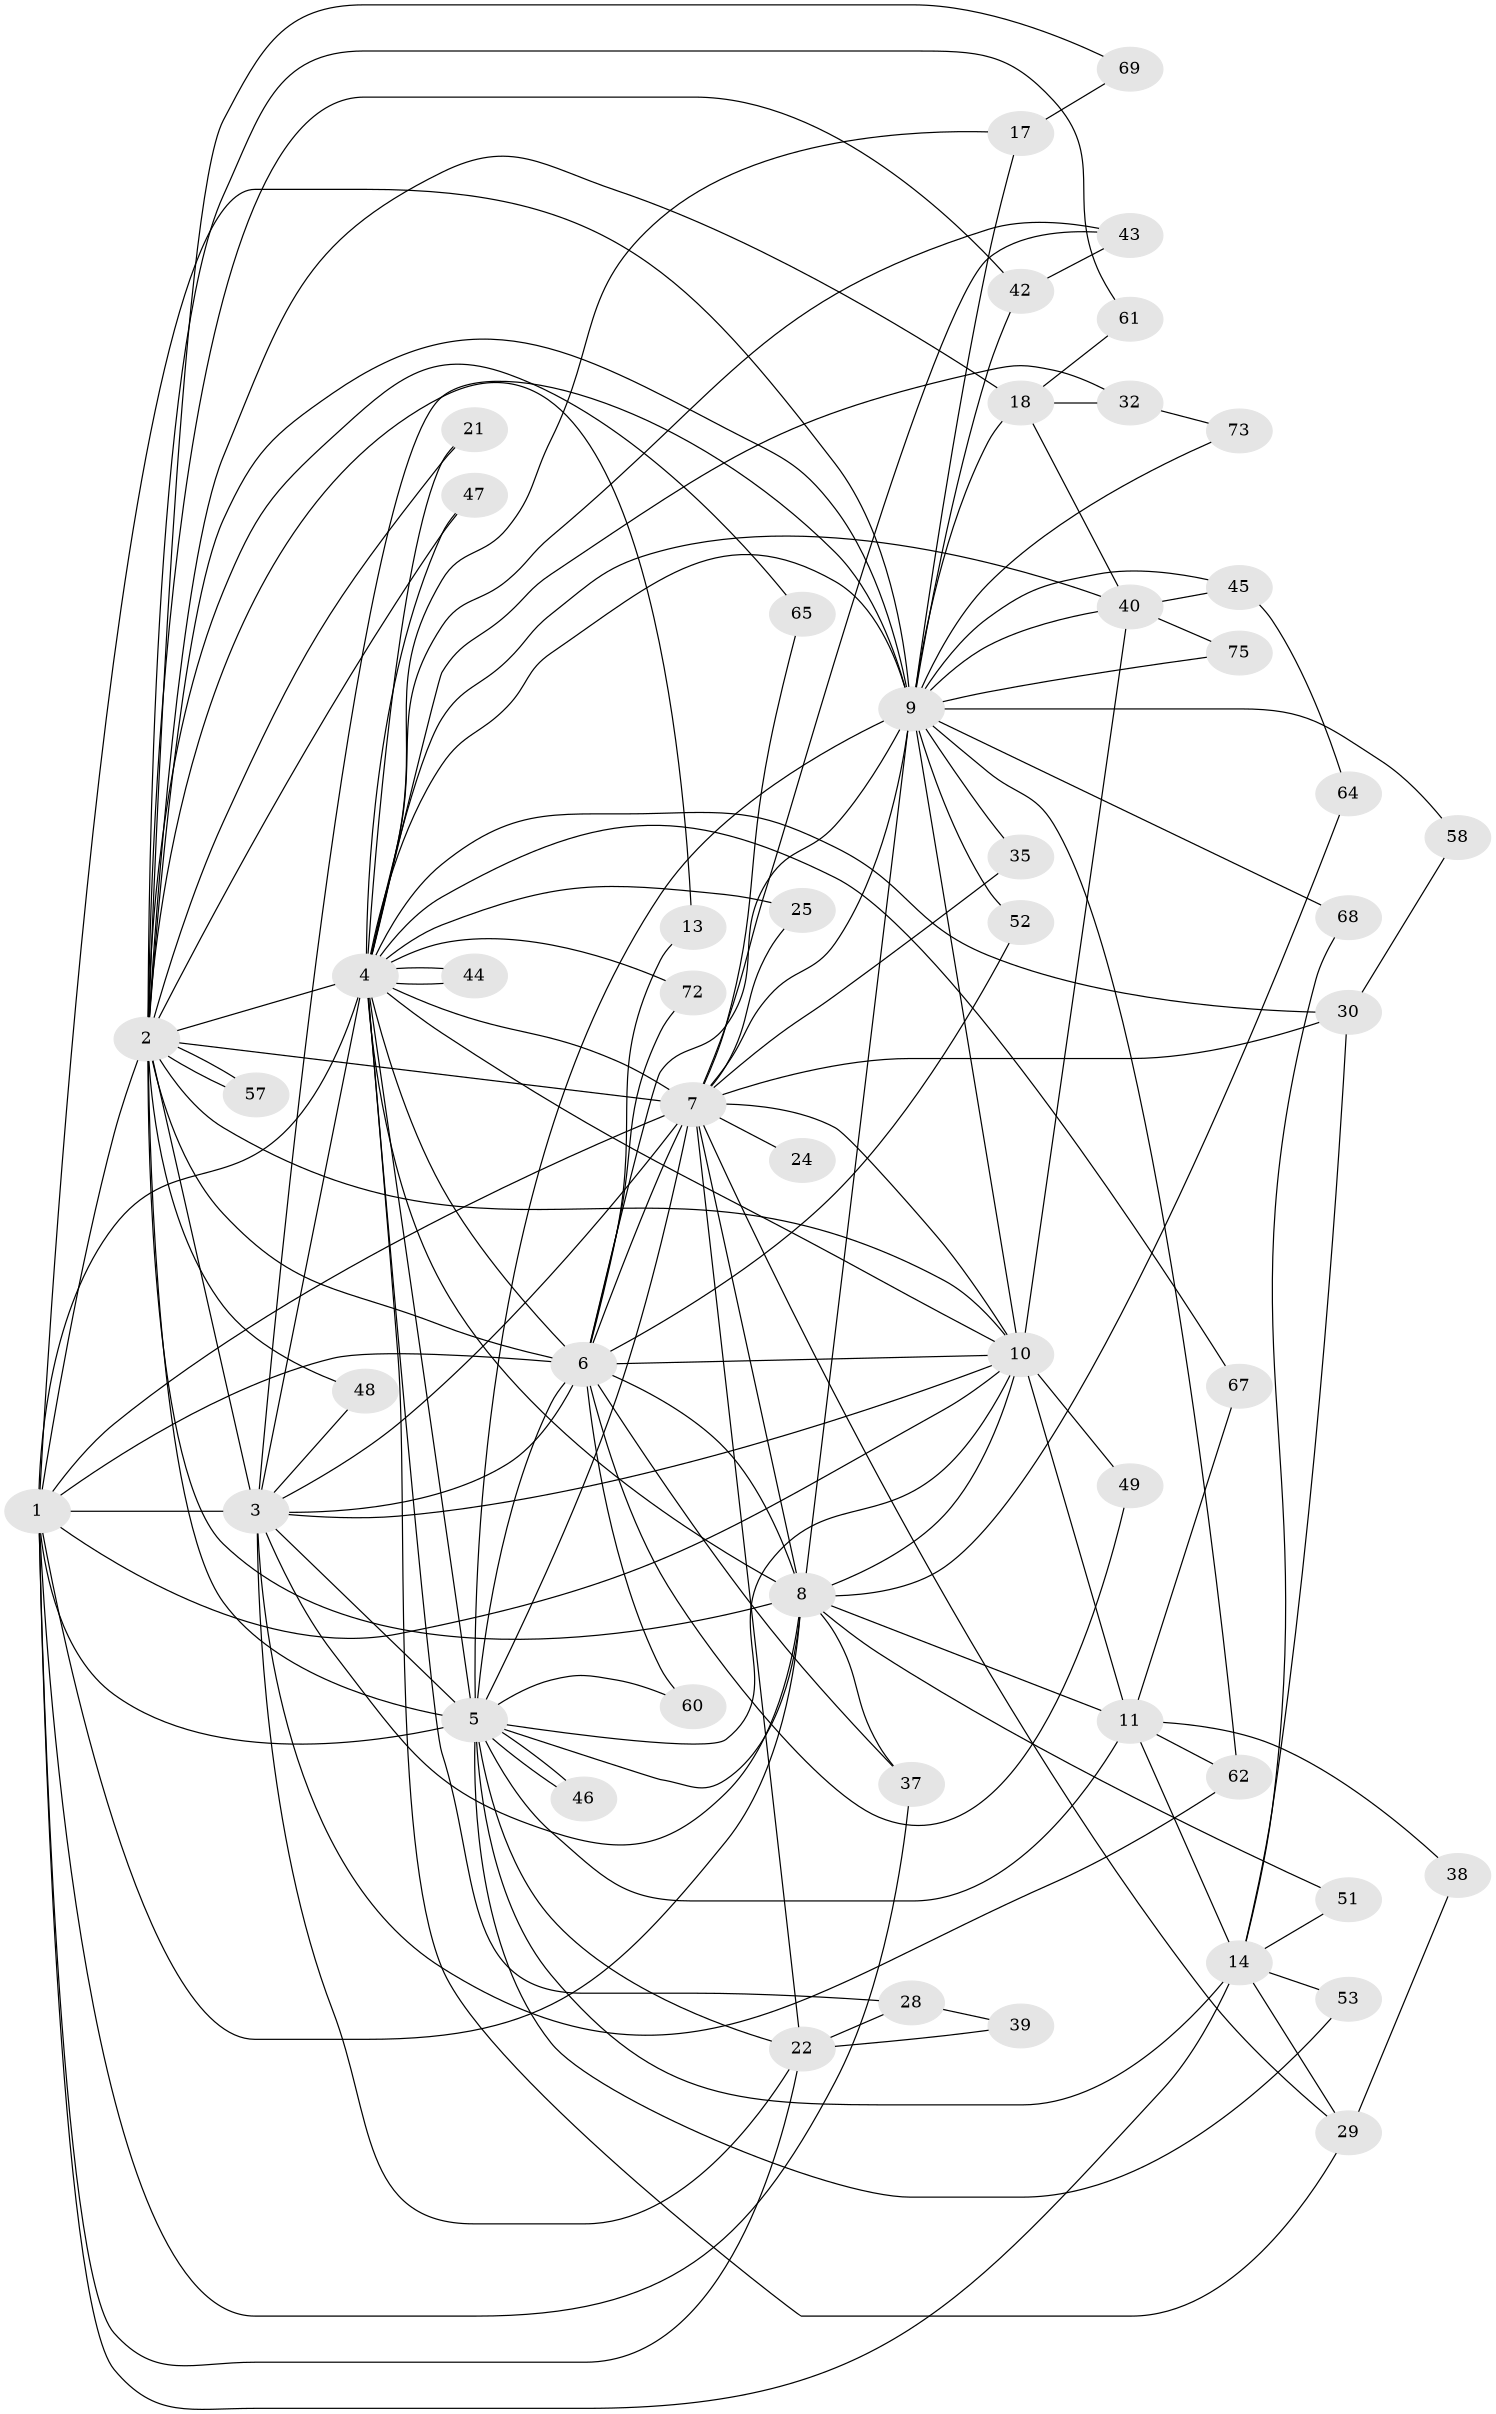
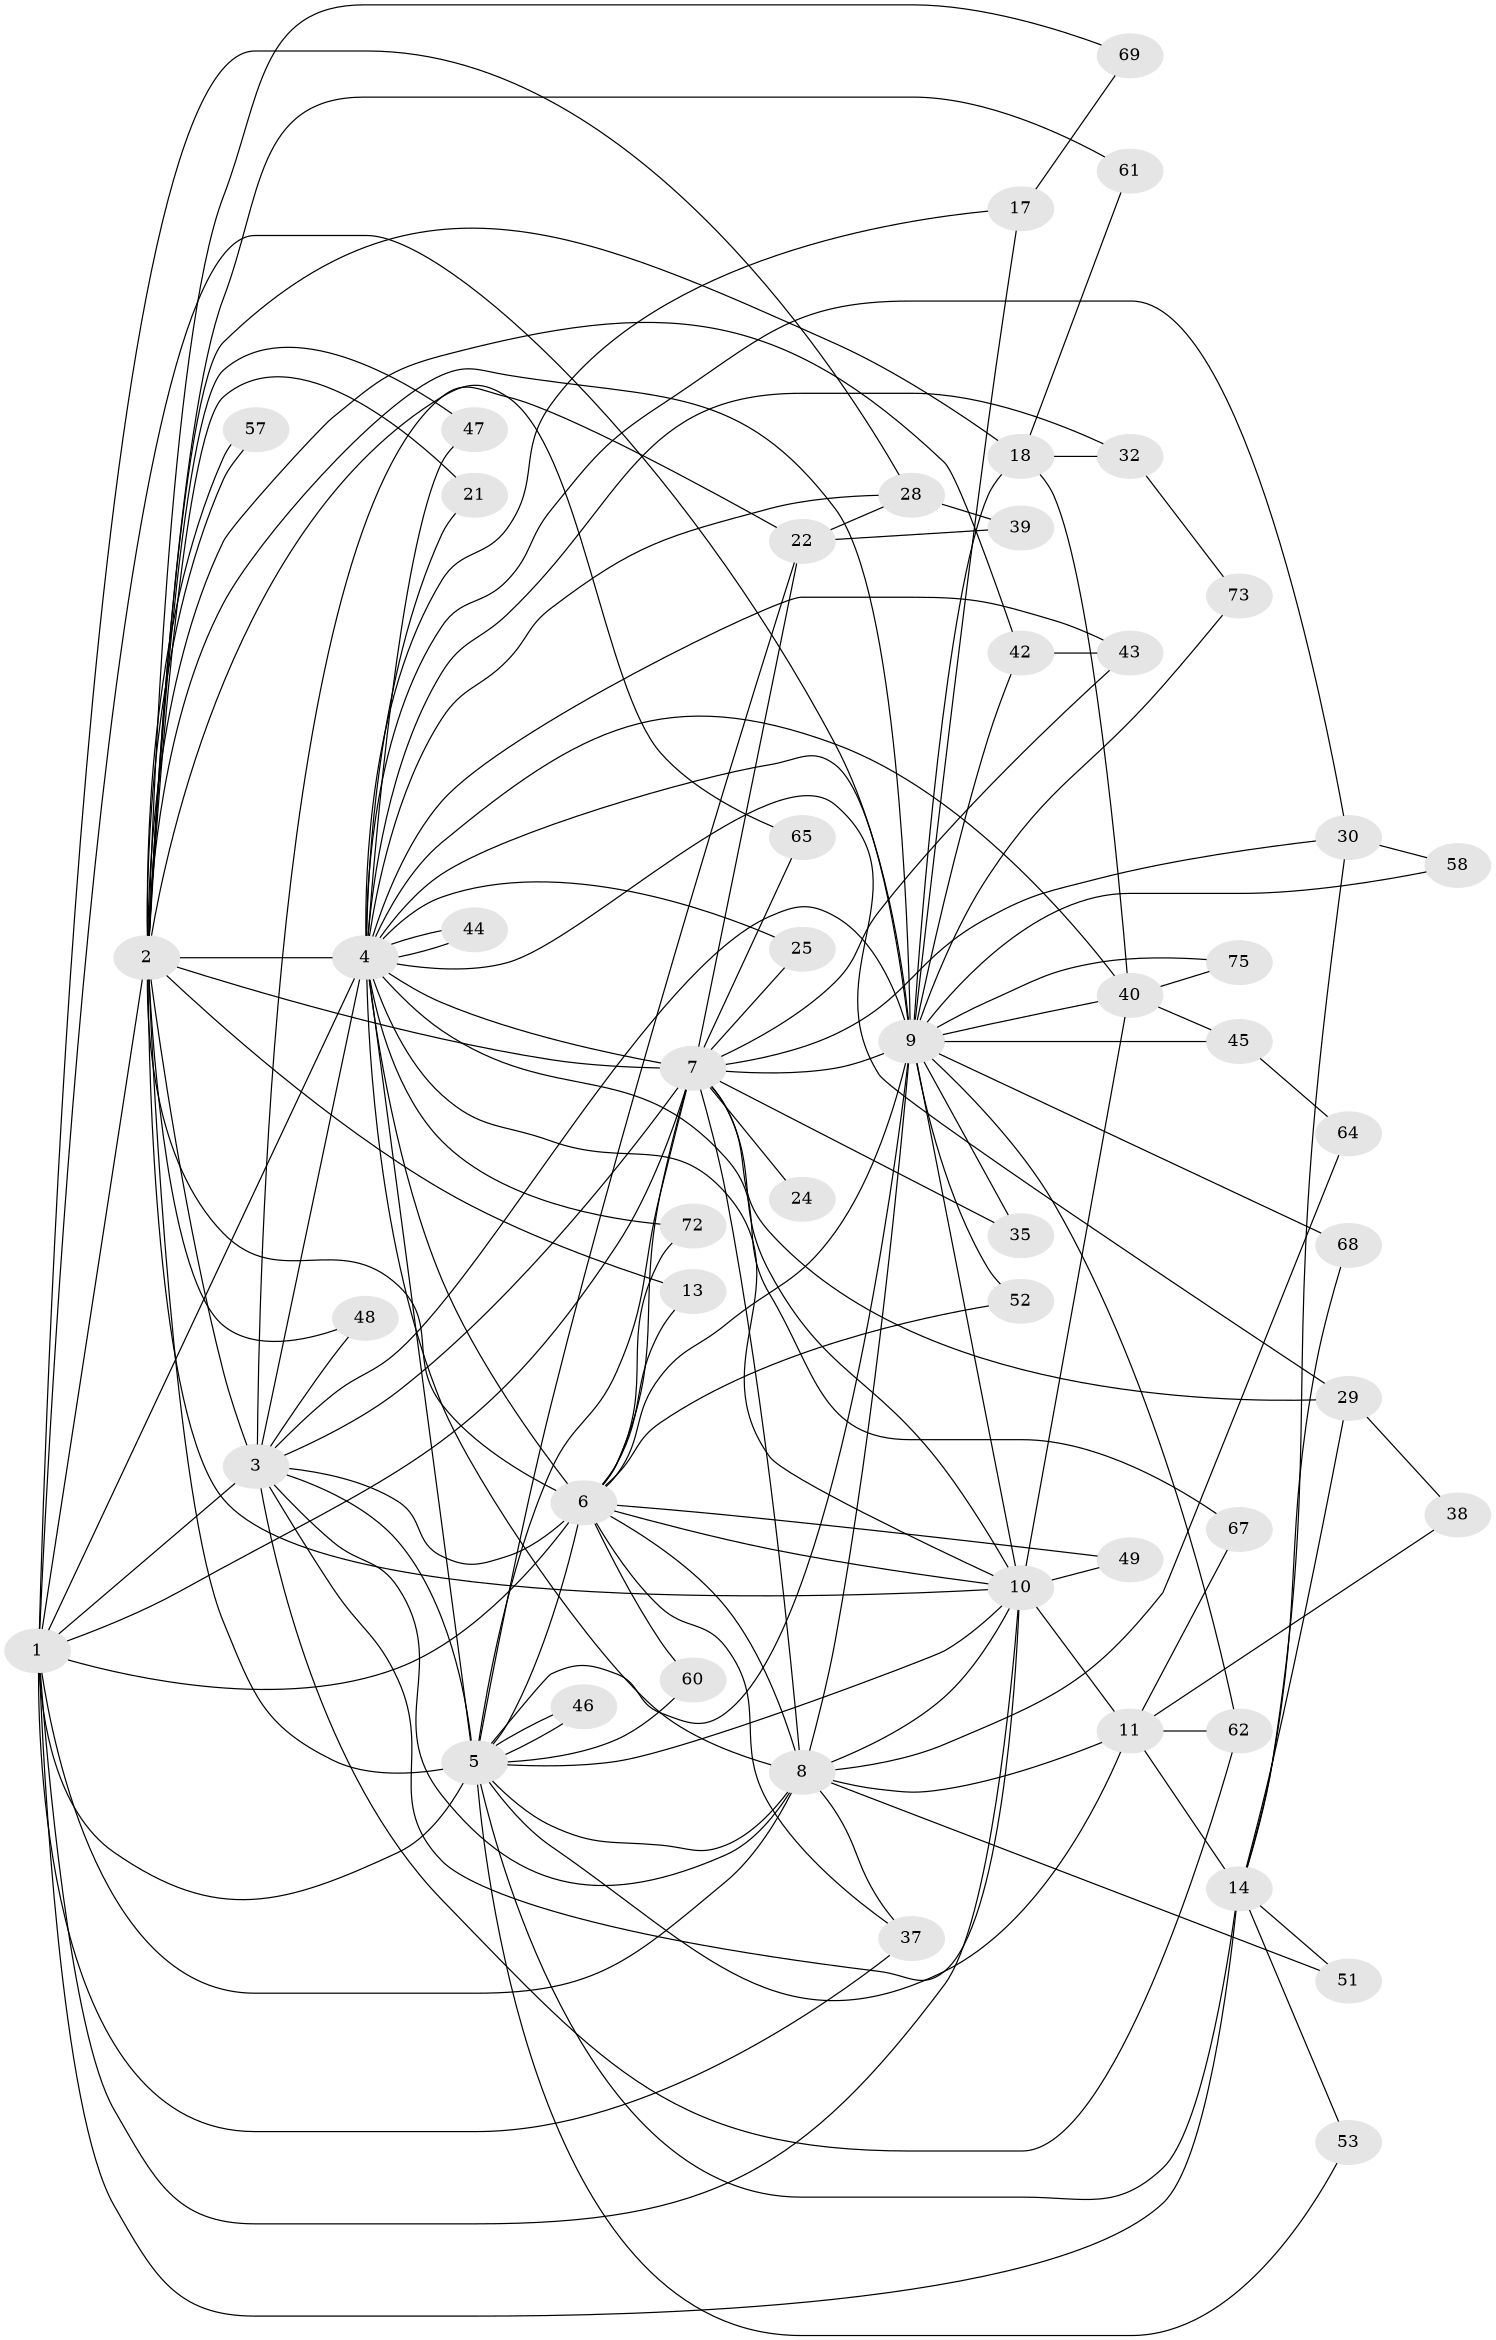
edge "2" -- "8": removed
edge "1" -- "22": now "1" -- "28"
